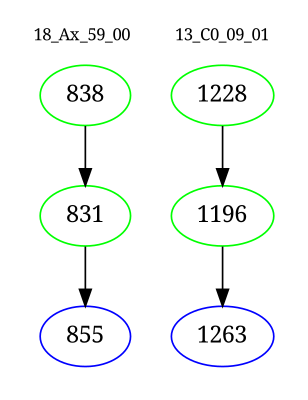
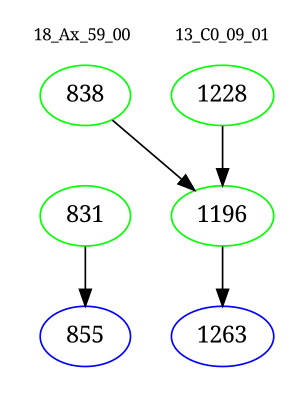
edge "838" -> "831": now "838" -> "1196"
